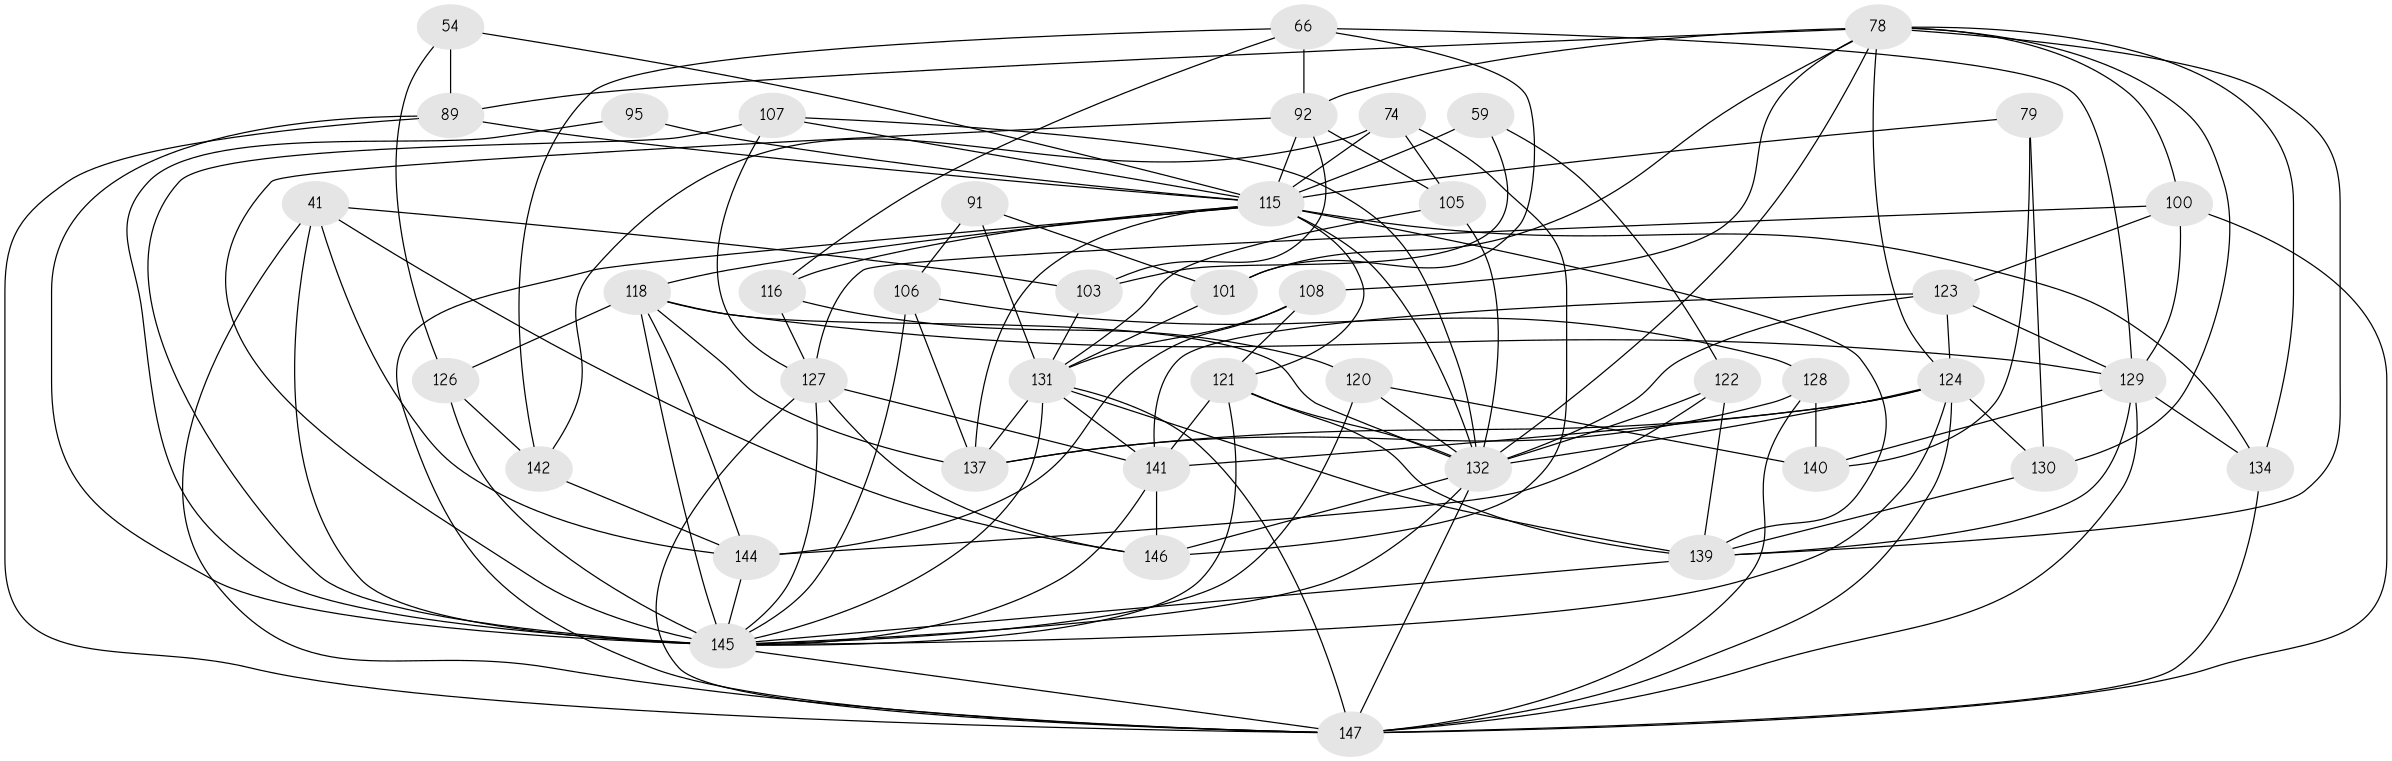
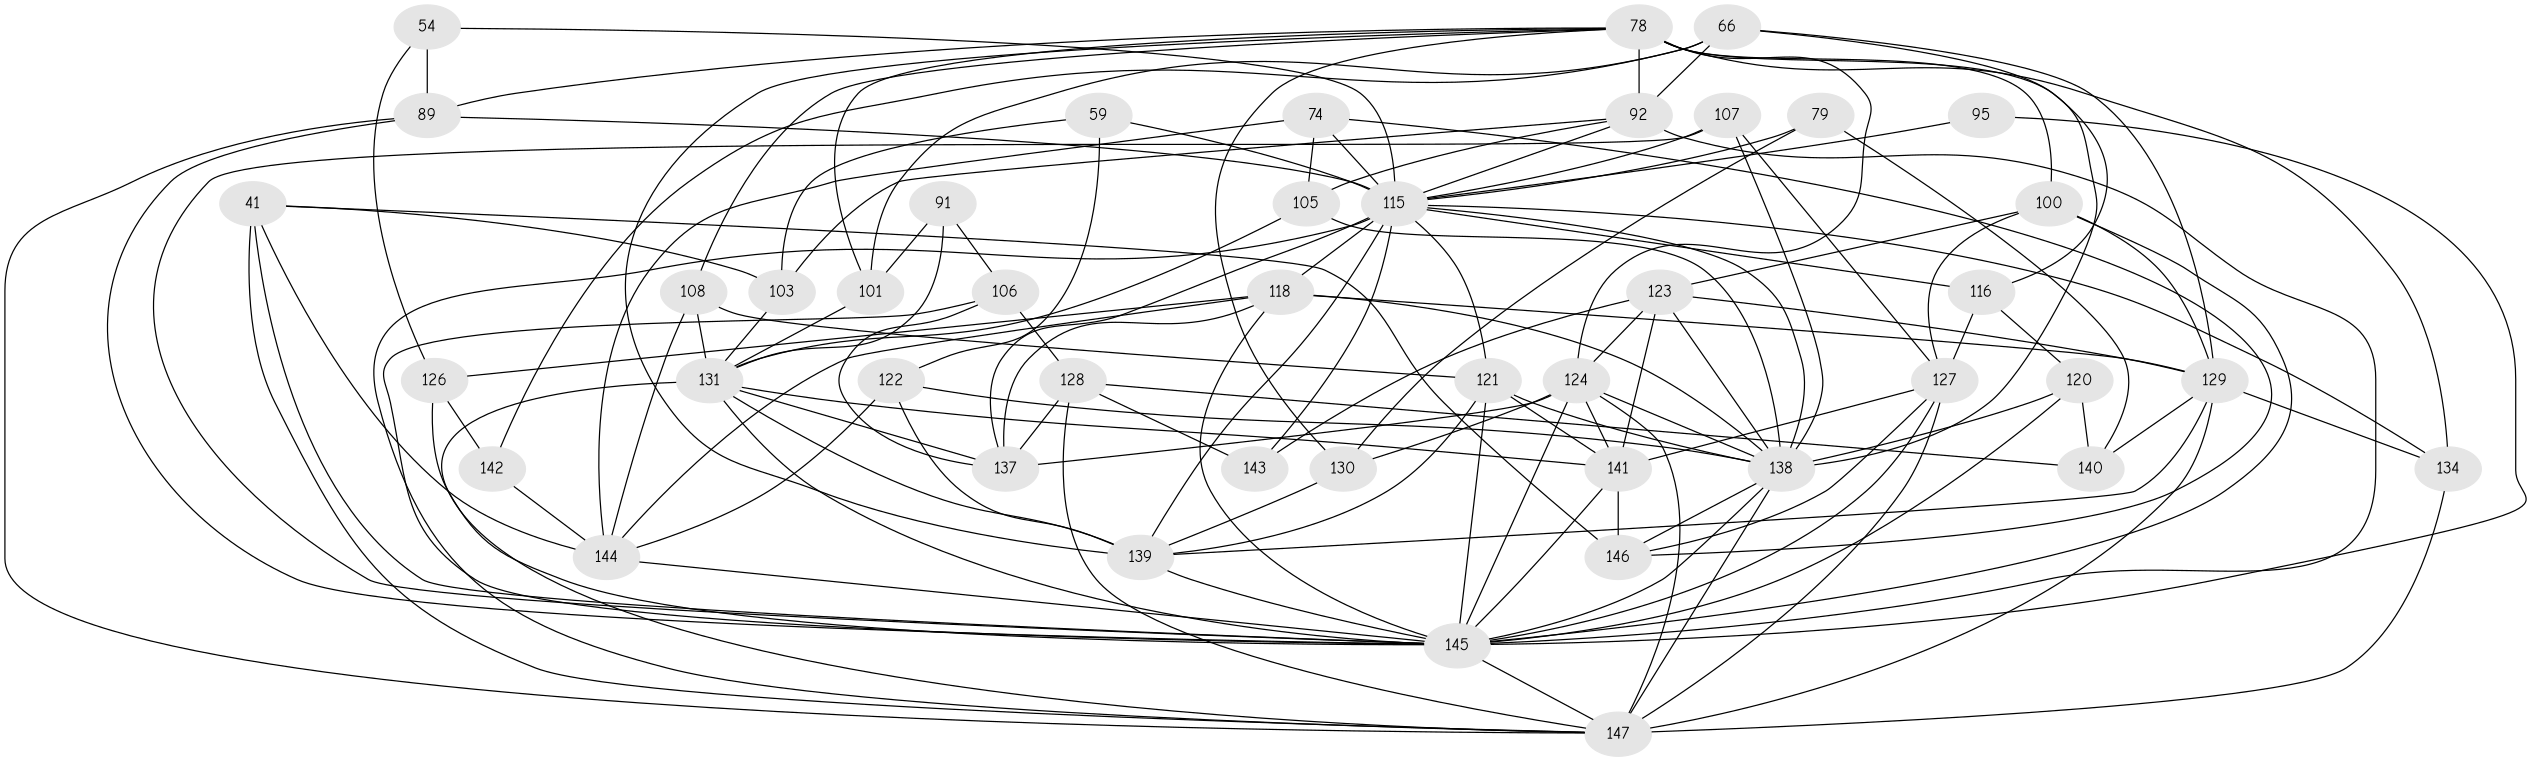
edge "74" -- "142": now "74" -- "144"
node "143": added
node "132": label "132" -> "138"
edge "100" -- "147": now "100" -- "145"
